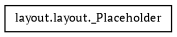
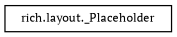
node "layout.layout._Placeholder": label "layout.layout._Placeholder" -> "rich.layout._Placeholder"
